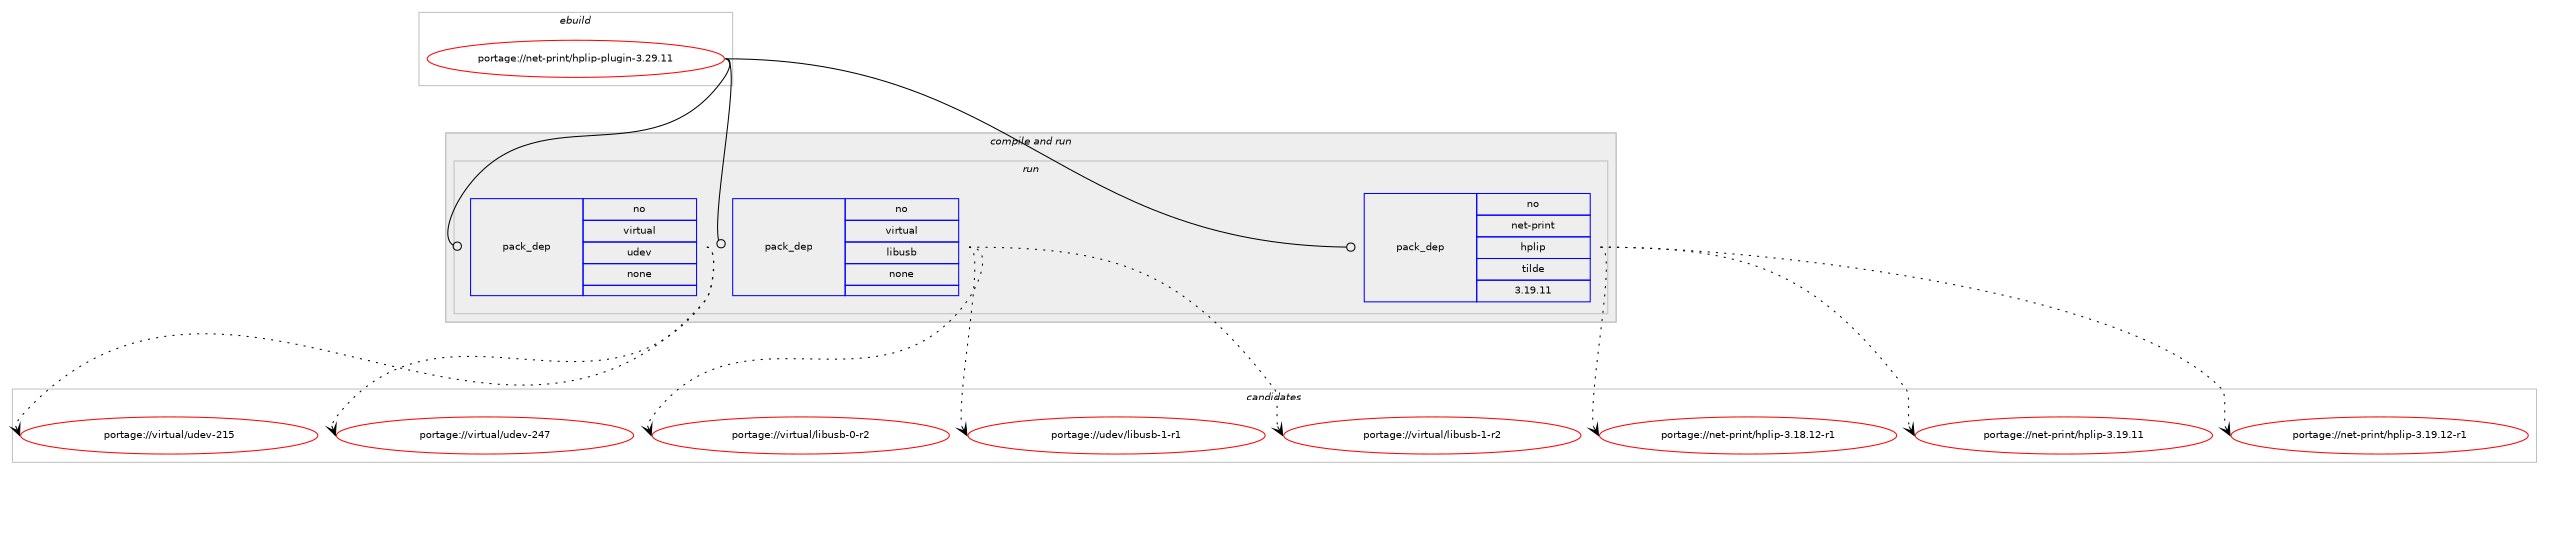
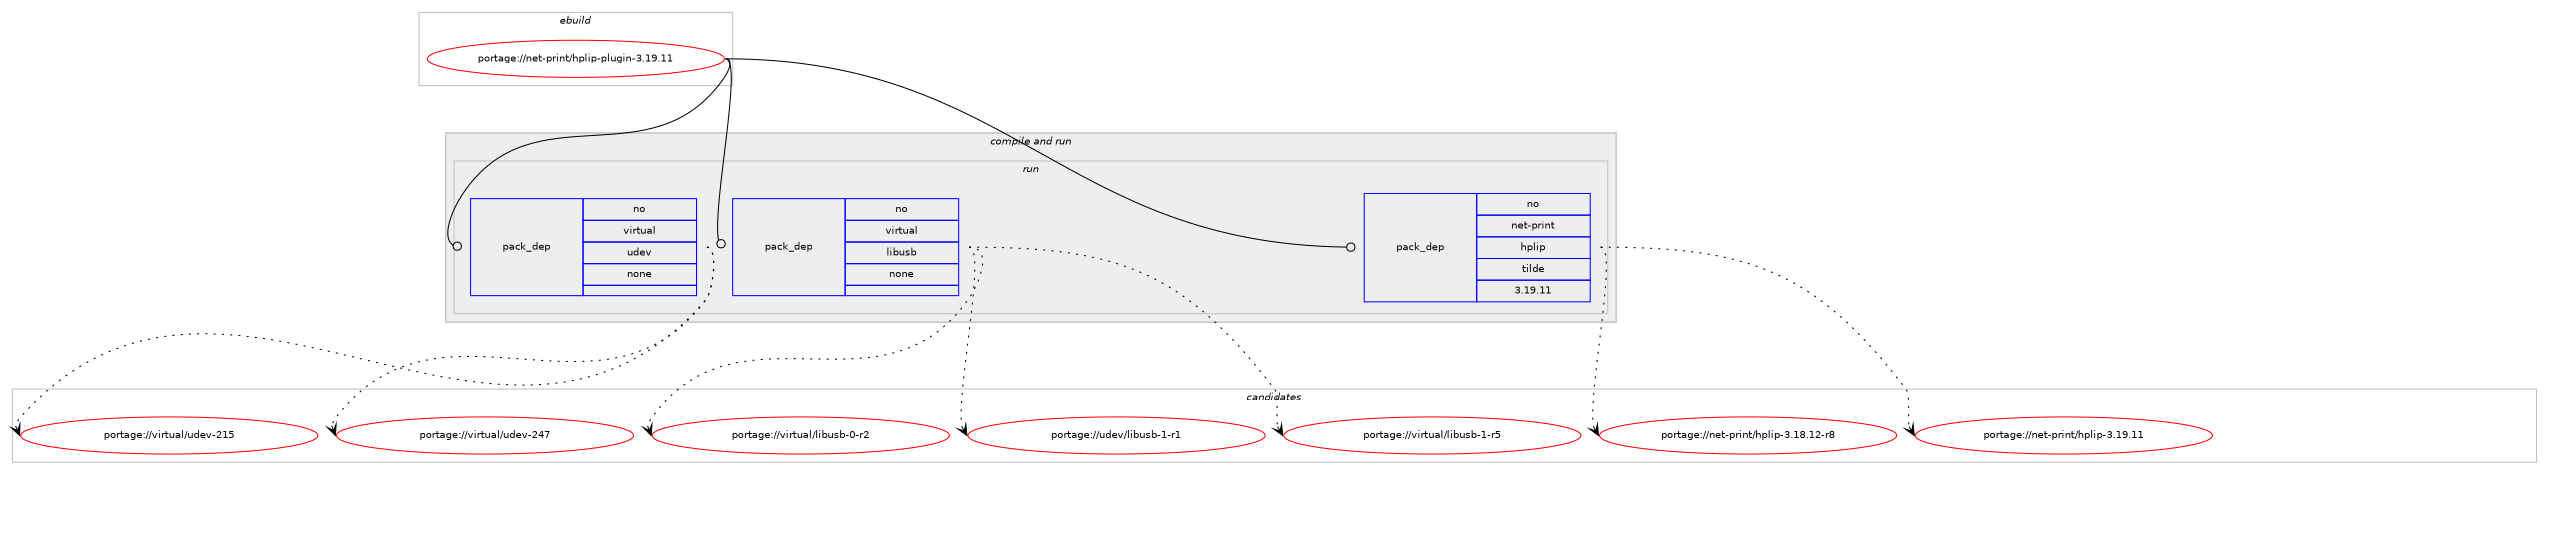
node "portage://net-print/hplip-plugin-3.29.11": label "portage://net-print/hplip-plugin-3.29.11" -> "portage://net-print/hplip-plugin-3.19.11"
node "portage://virtual/libusb-1-r2": label "portage://virtual/libusb-1-r2" -> "portage://virtual/libusb-1-r5"
node "portage://net-print/hplip-3.18.12-r1": label "portage://net-print/hplip-3.18.12-r1" -> "portage://net-print/hplip-3.18.12-r8"
node "portage://net-print/hplip-3.19.12-r1": removed
